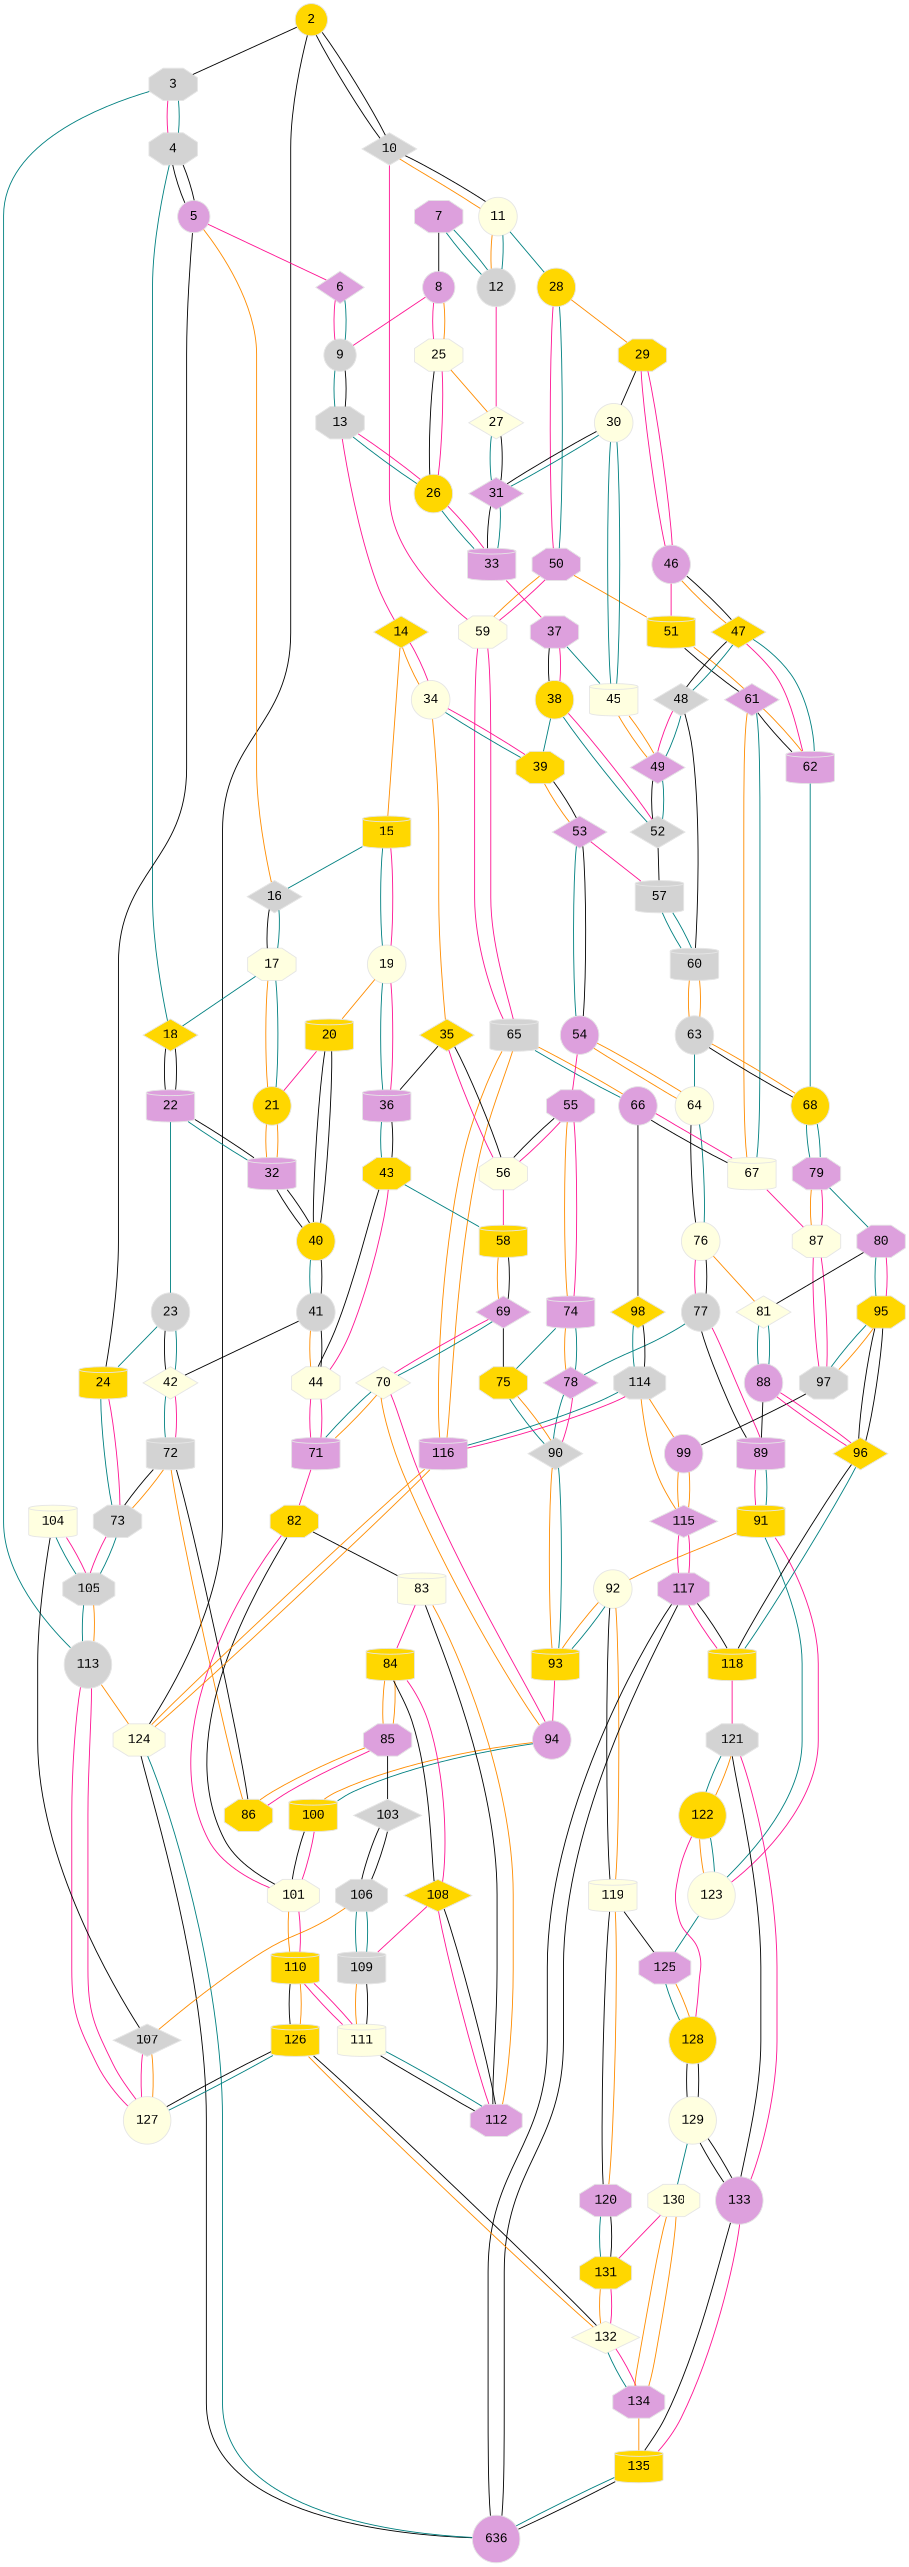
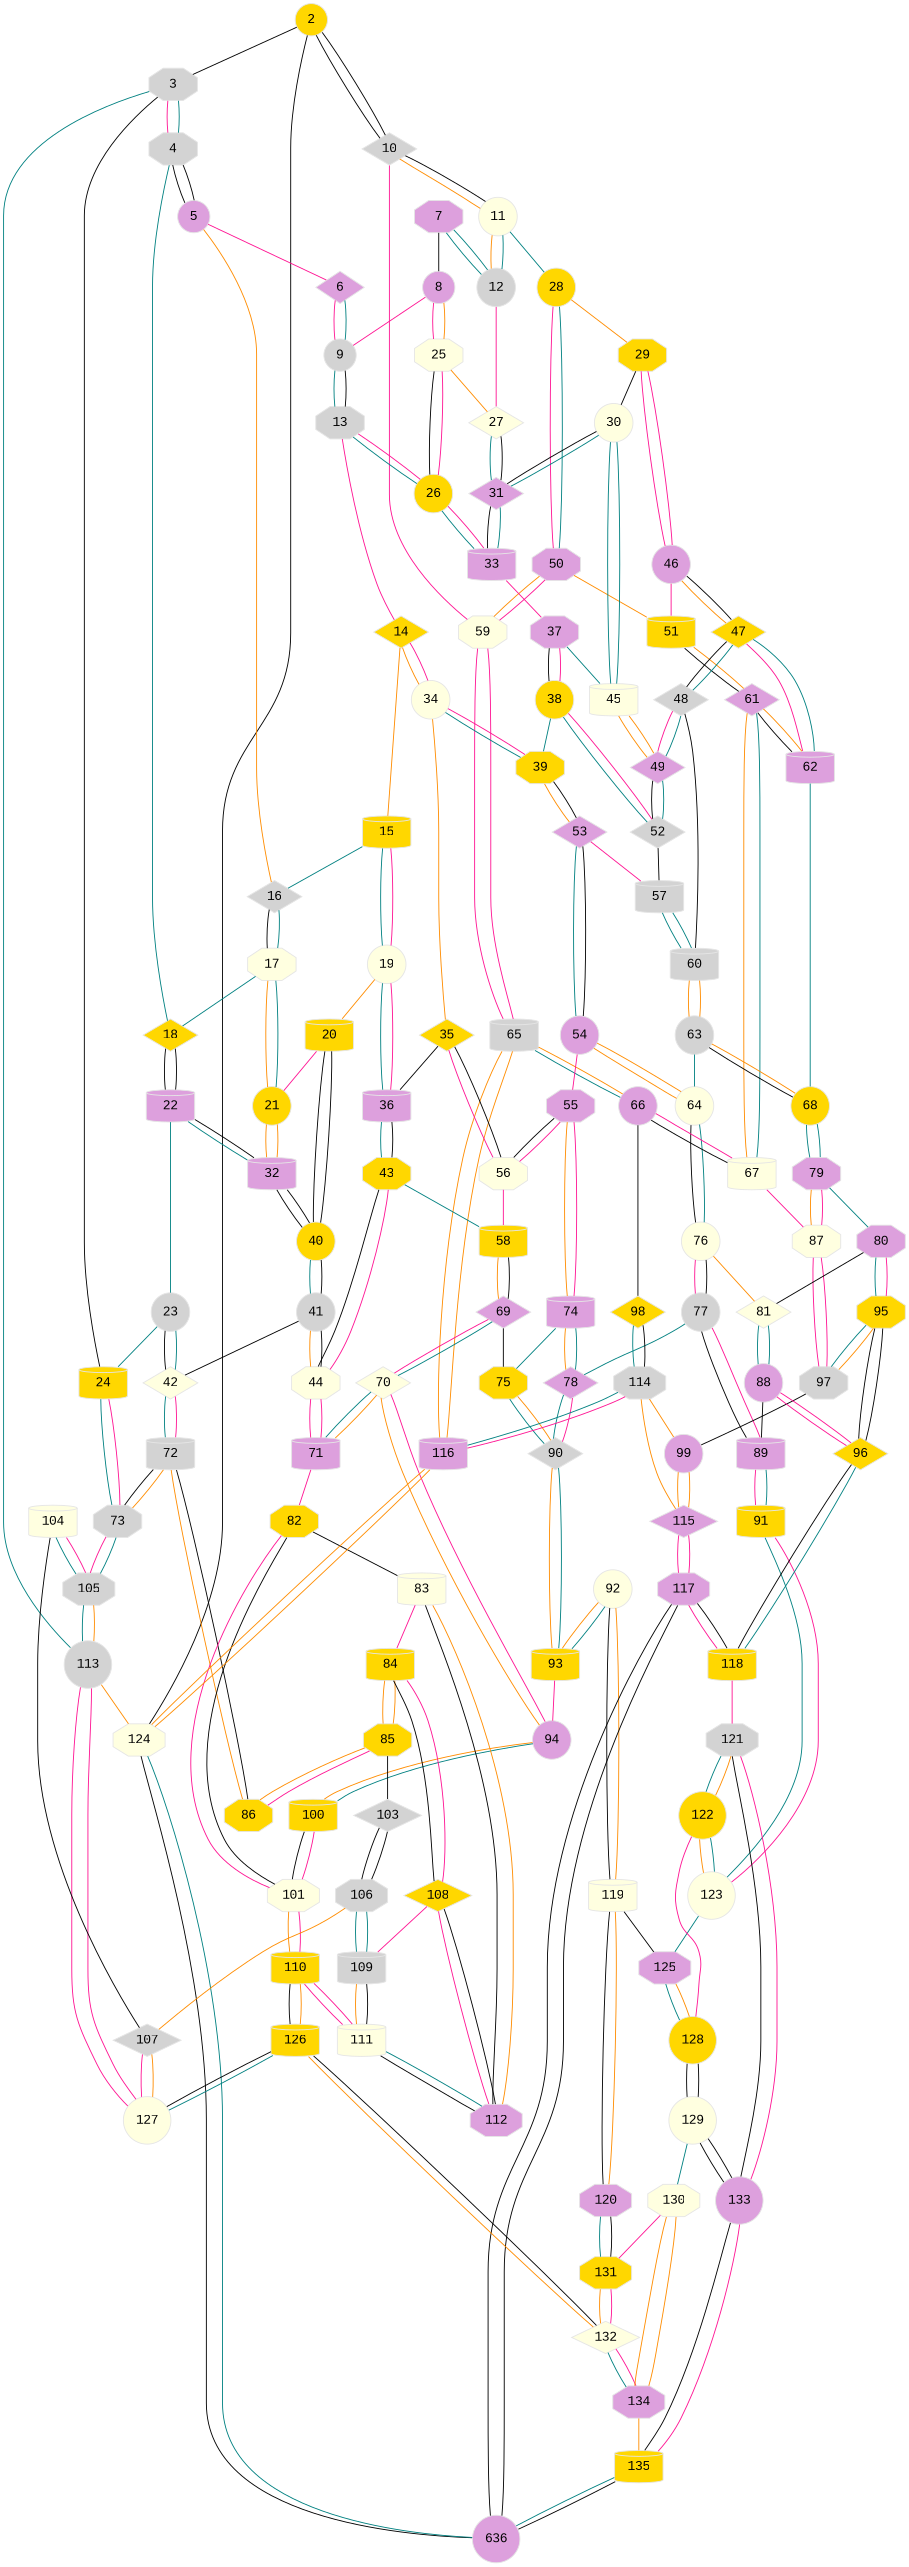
edge "5" -- "24": now "3" -- "24"
edge "91" -- "92": removed
node "85": fillcolor plum -> gold
